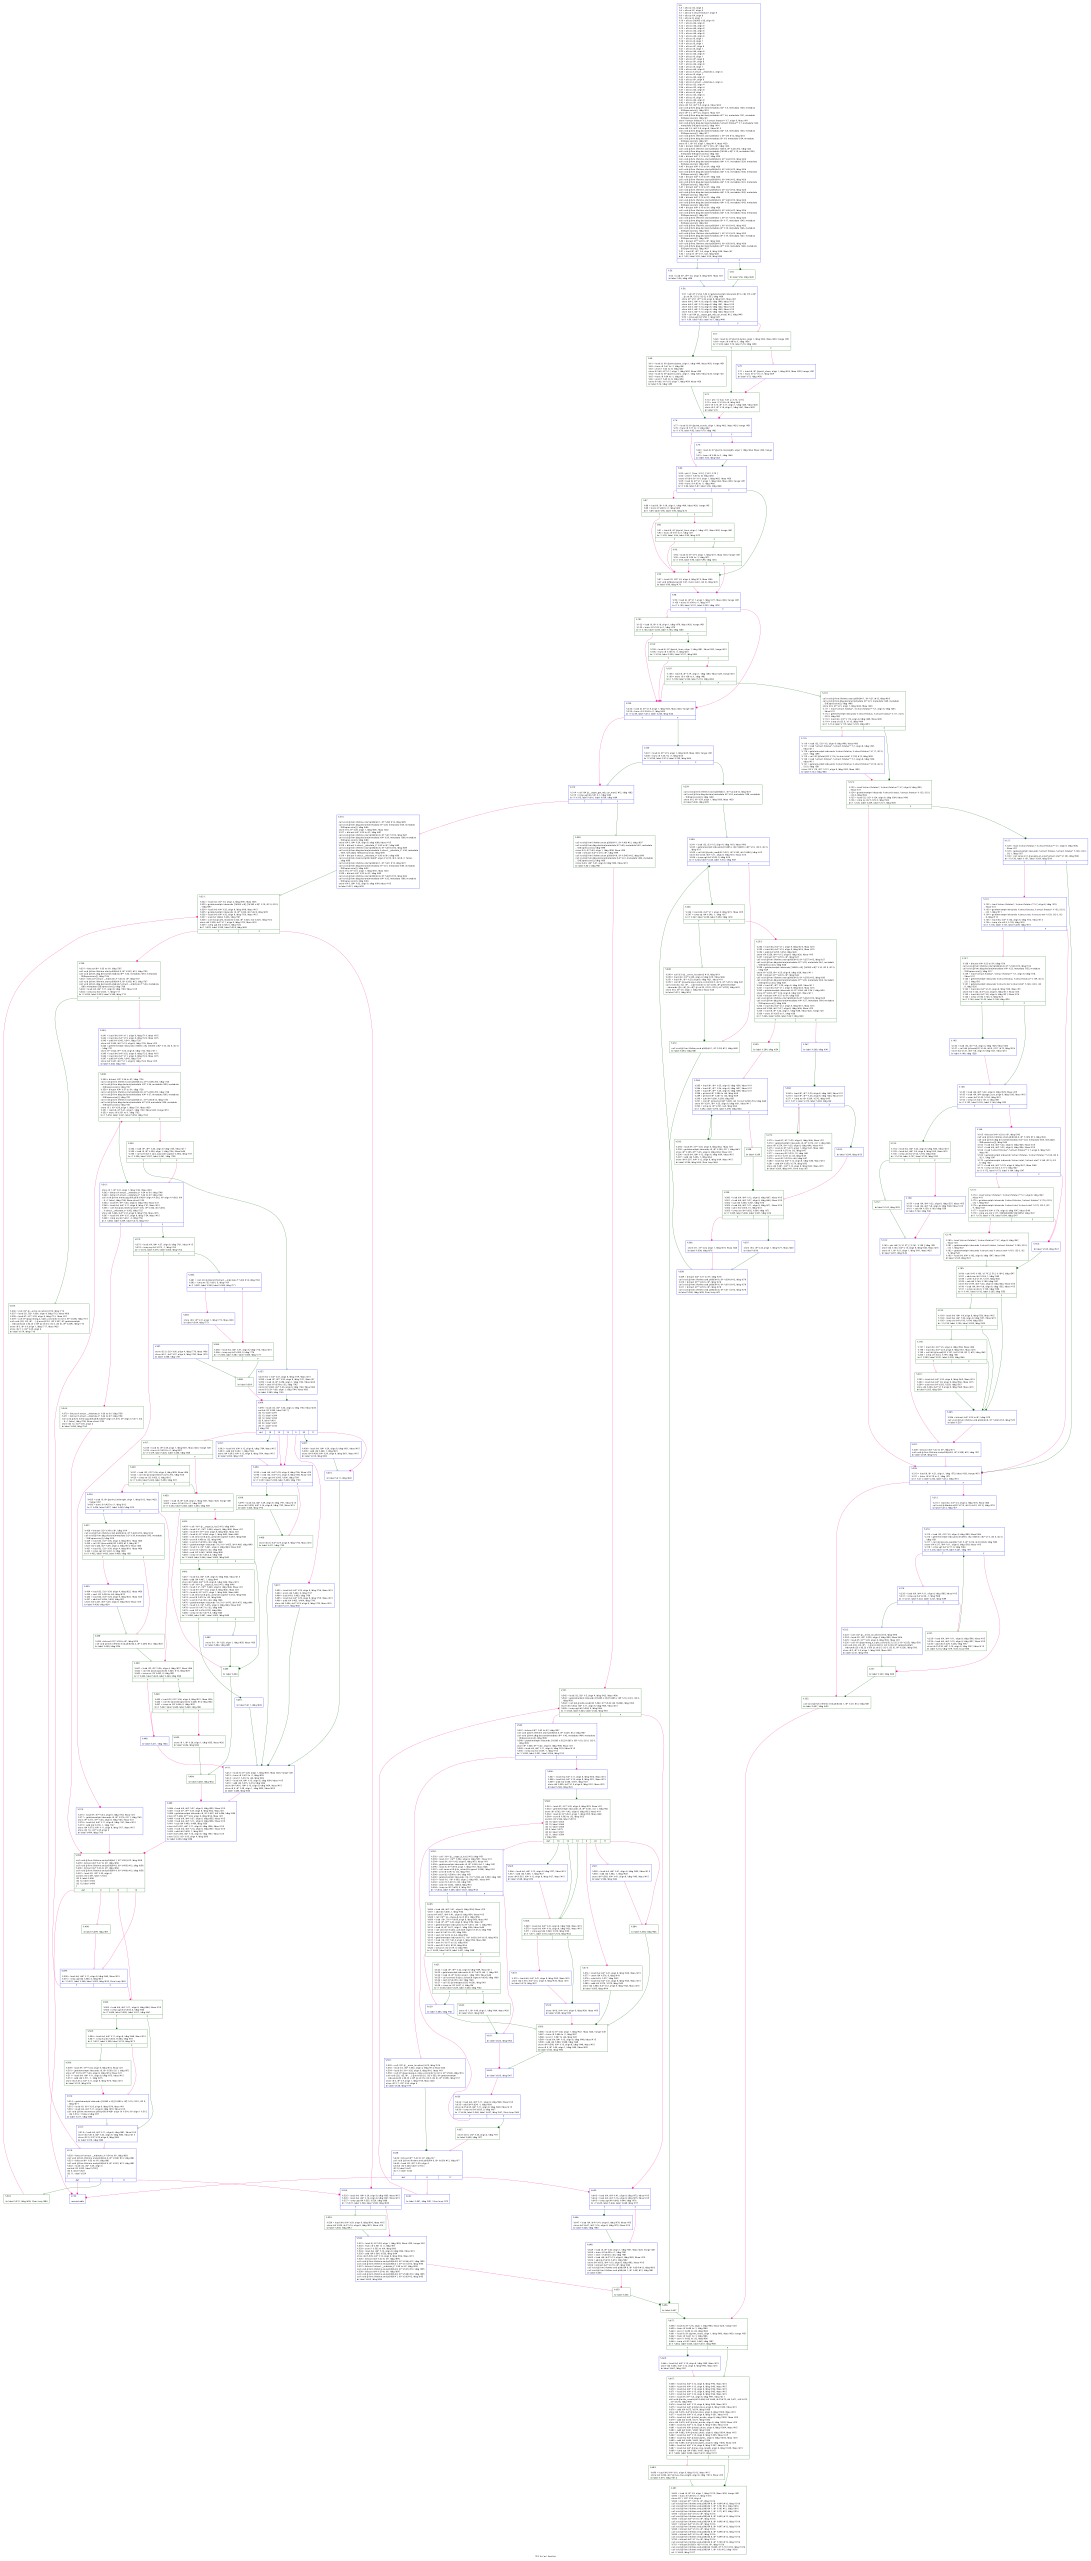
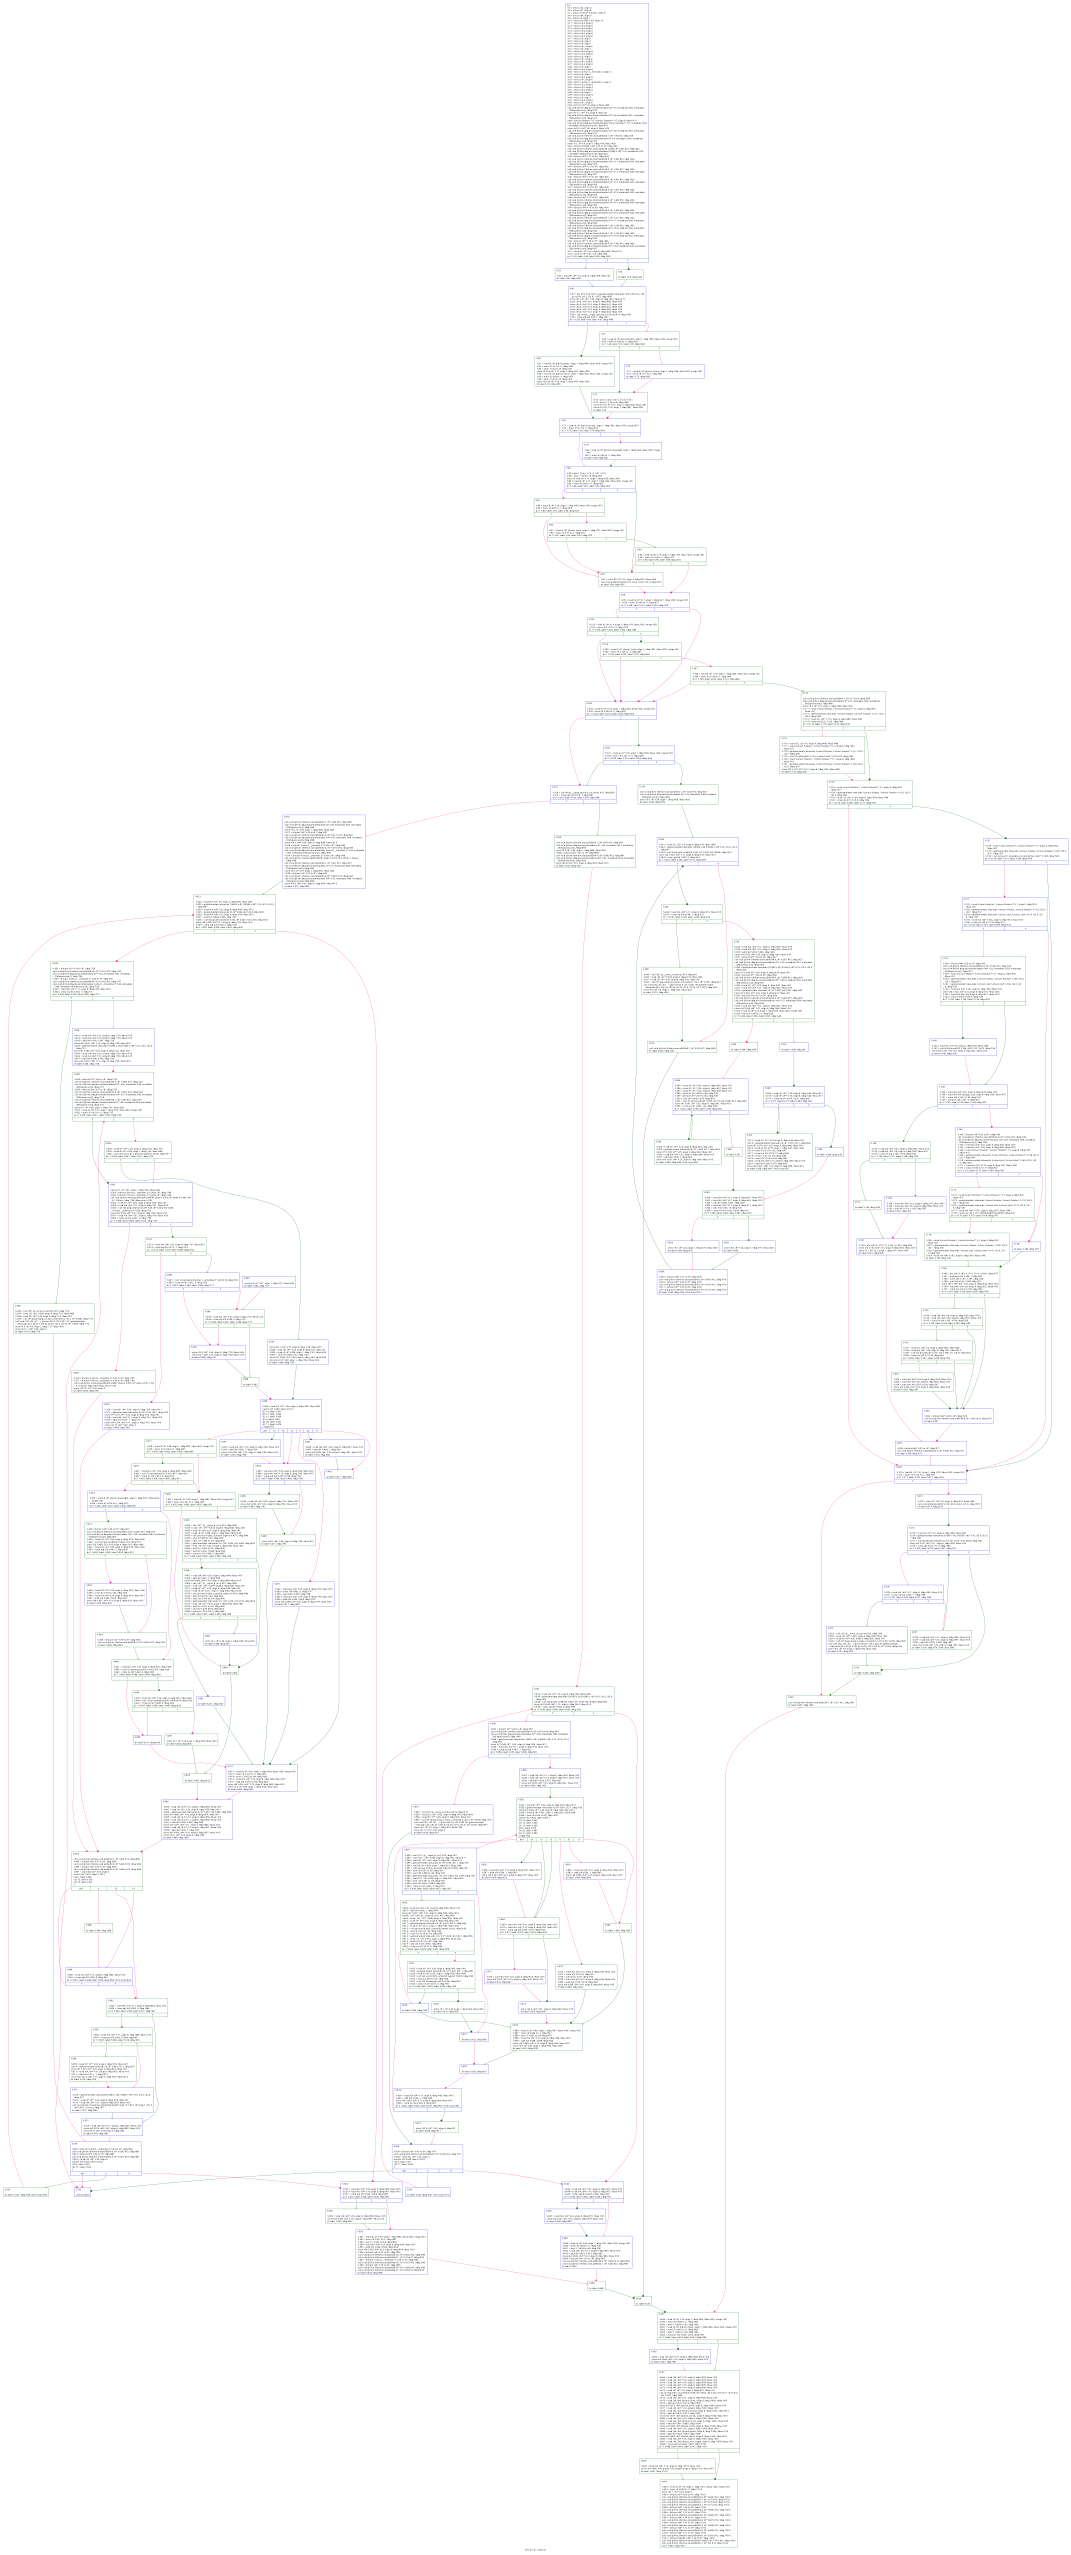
node "%115:": color blue -> darkgreen
edge "%380:" -> "%383:": now "%380:" -> "%387:"
edge "%384:" -> "%387:": added
edge "%214:" -> "%231:": color deeppink -> darkgreen
edge "%638:" -> "%702:": color deeppink -> darkgreen
